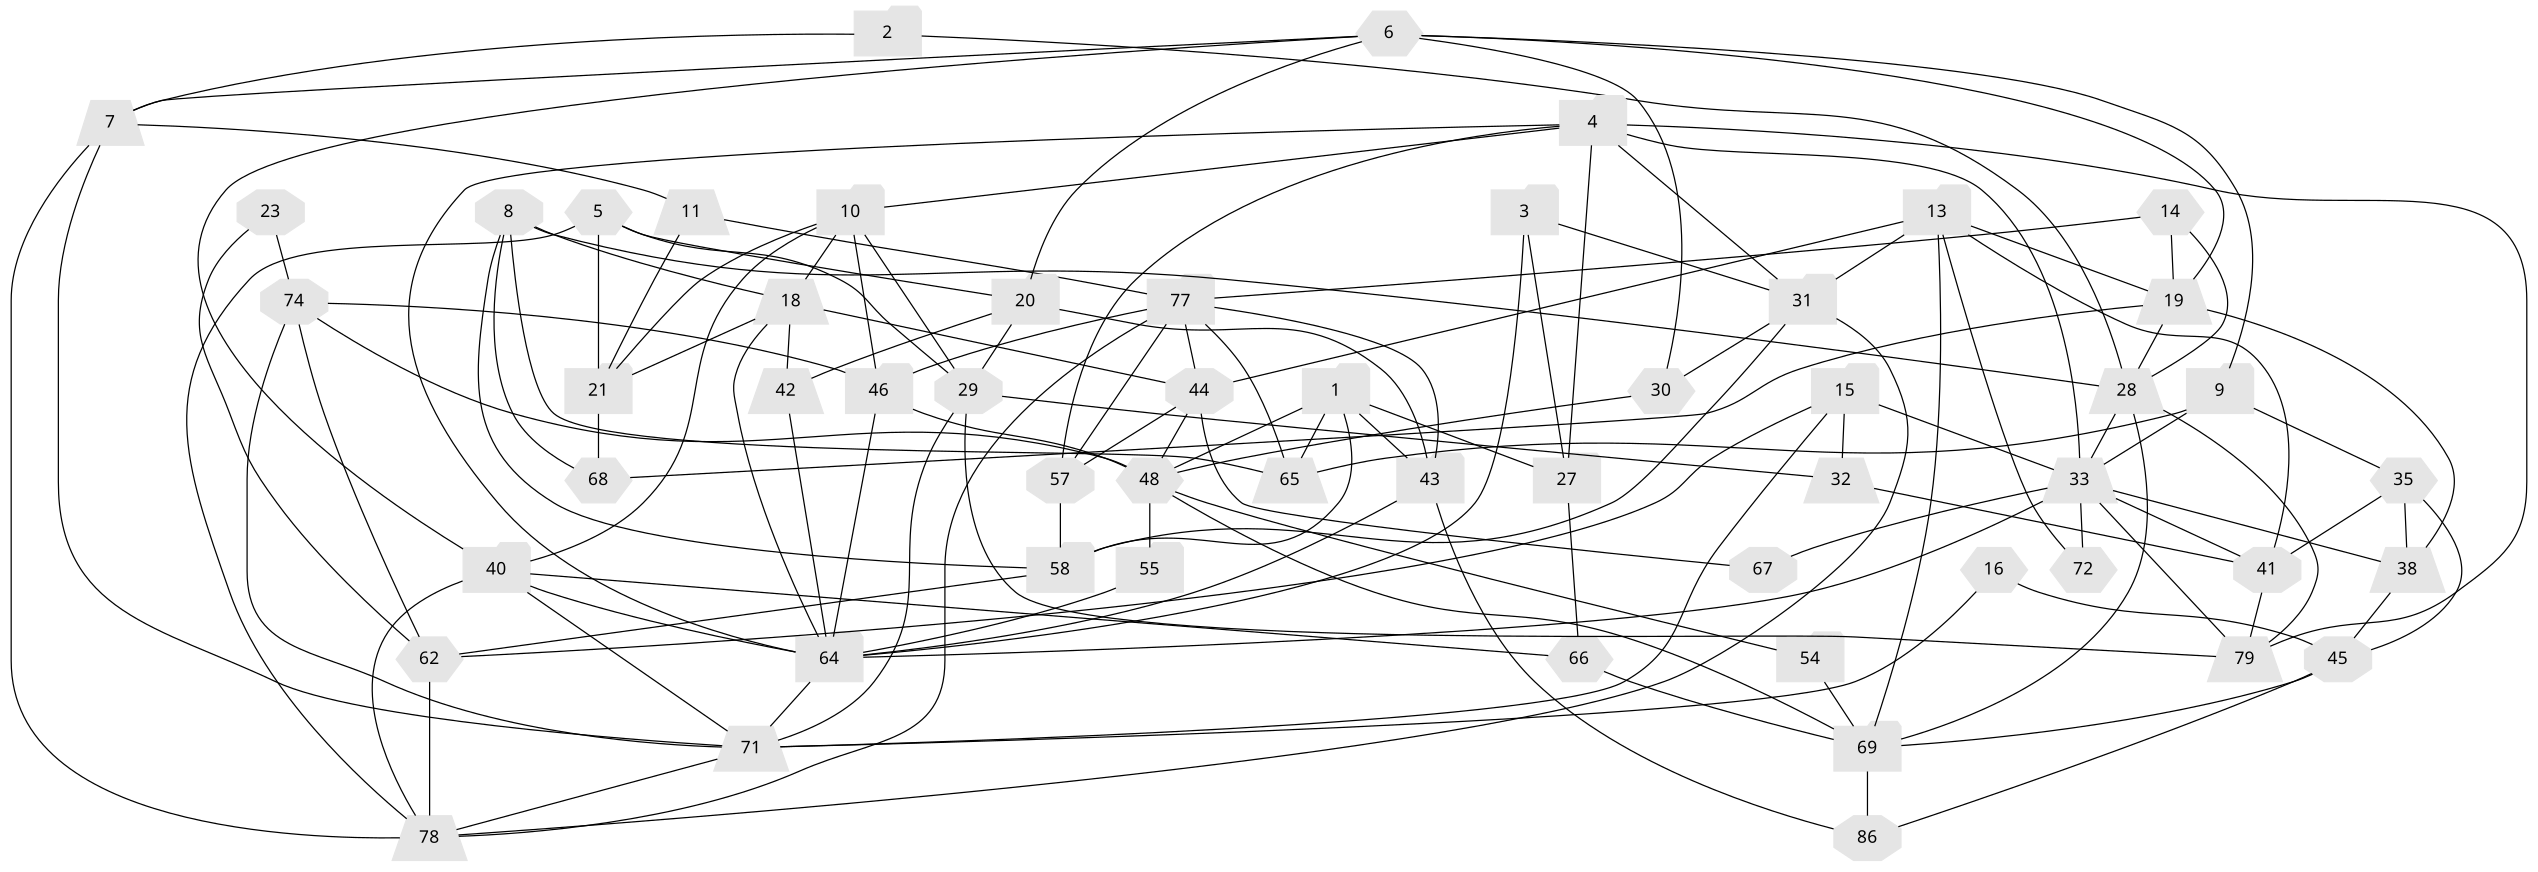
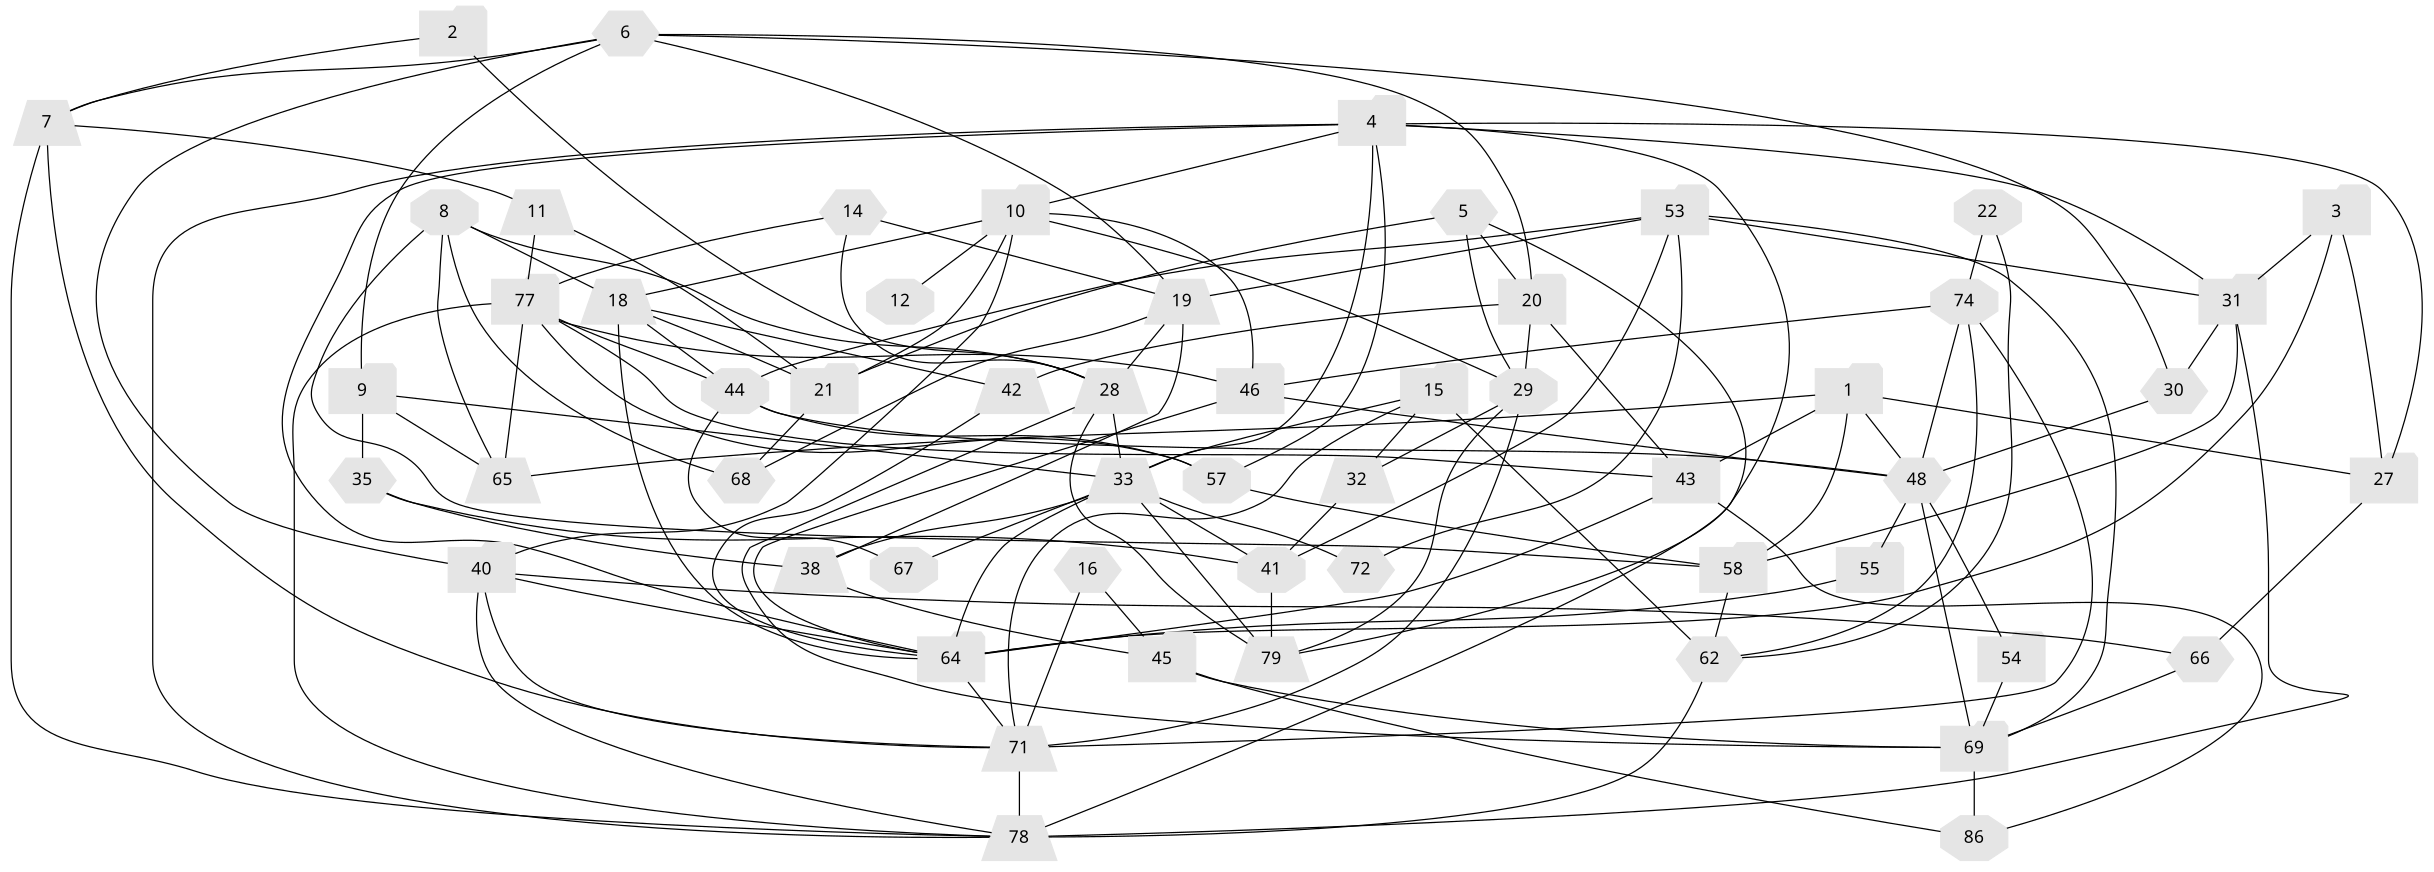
node "23": label "23" -> "22"
node "13": label "13" -> "53"
node "12": added
edge "4" -- "78": added
edge "35" -- "45": removed
node "45": shape octagon -> folder
